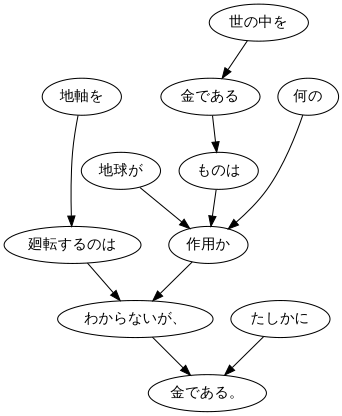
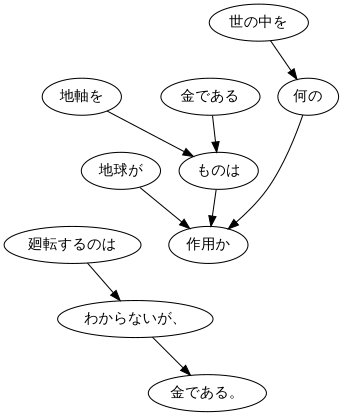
edge "世の中を" -> "金である": now "世の中を" -> "何の"
edge "地軸を" -> "廻転するのは": now "地軸を" -> "ものは"
edge "作用か" -> "わからないが、": removed
node "たしかに": removed
